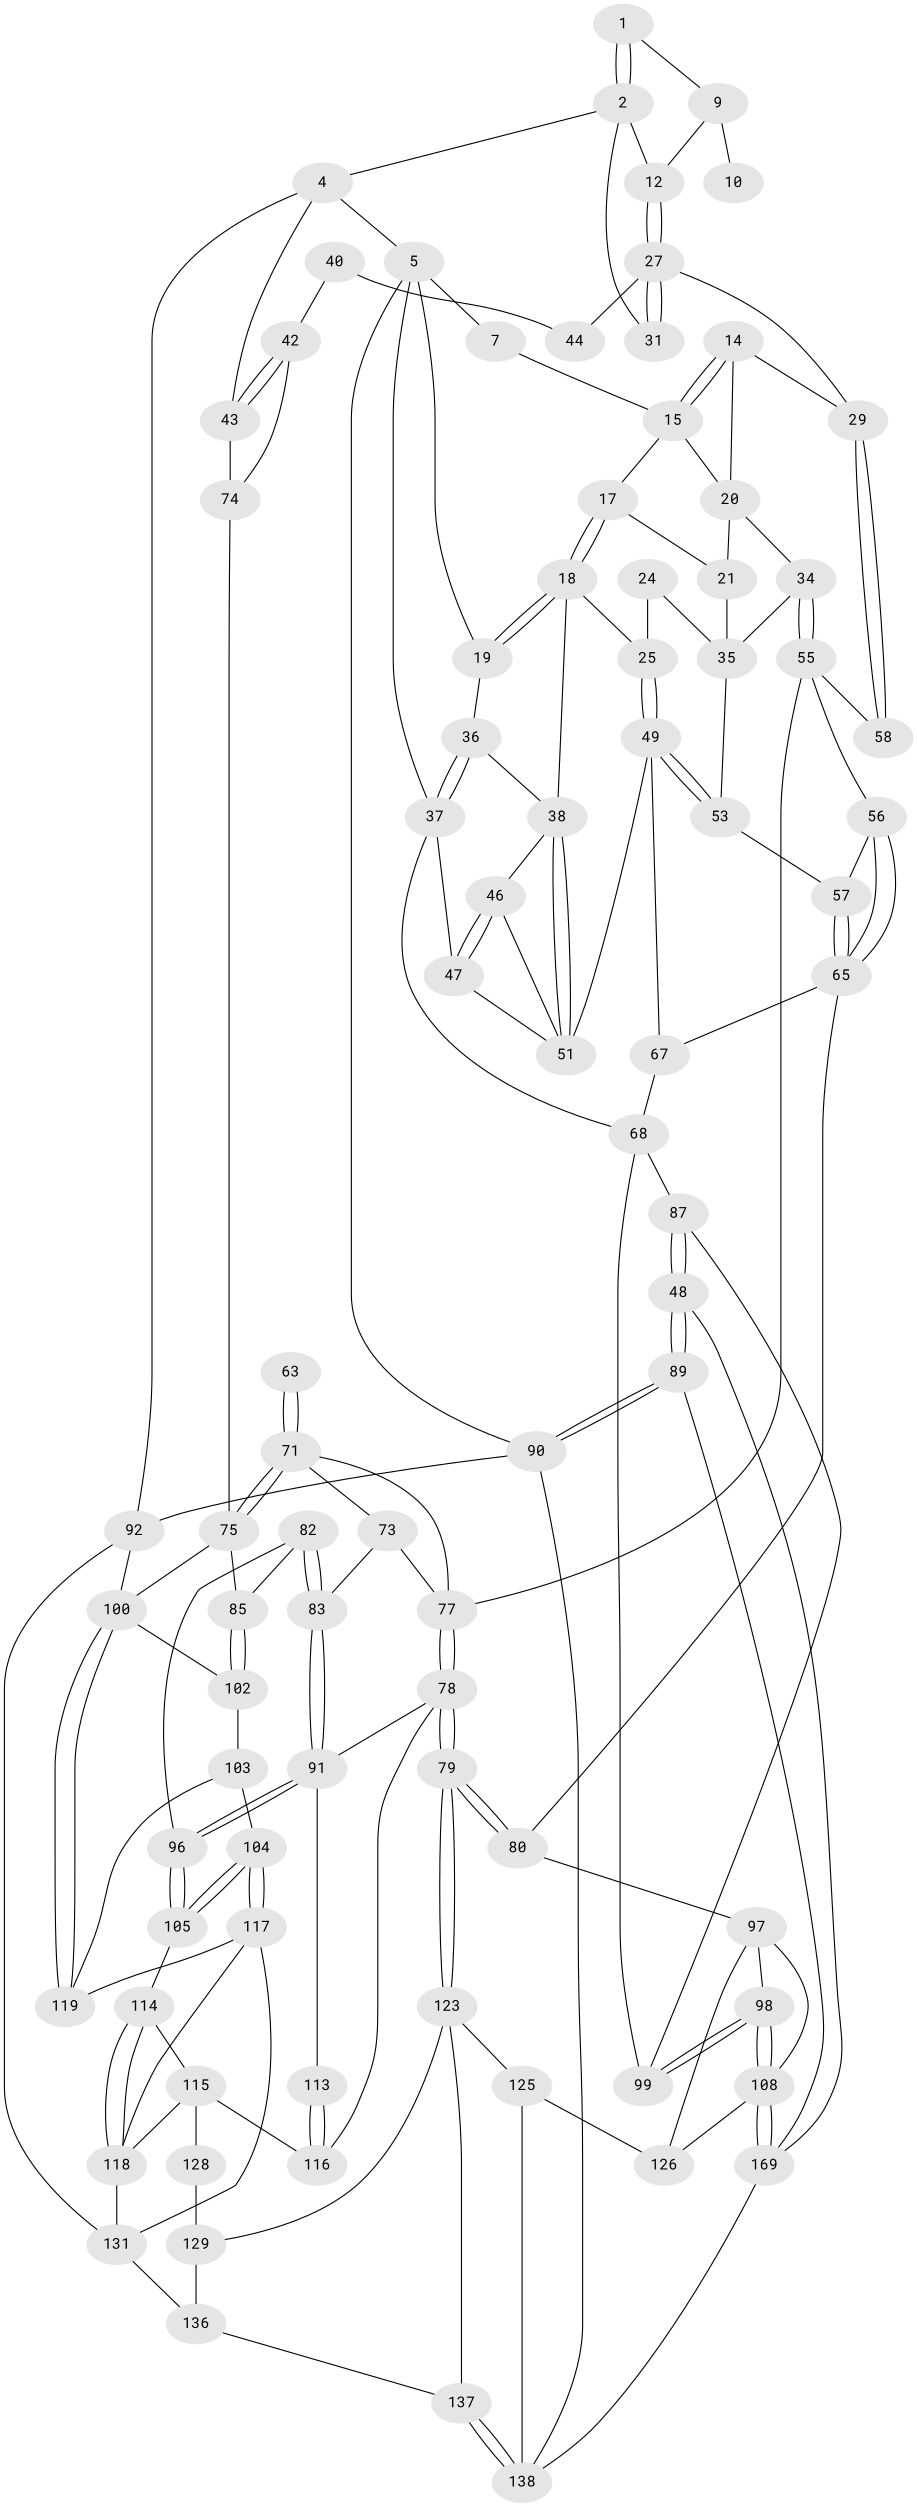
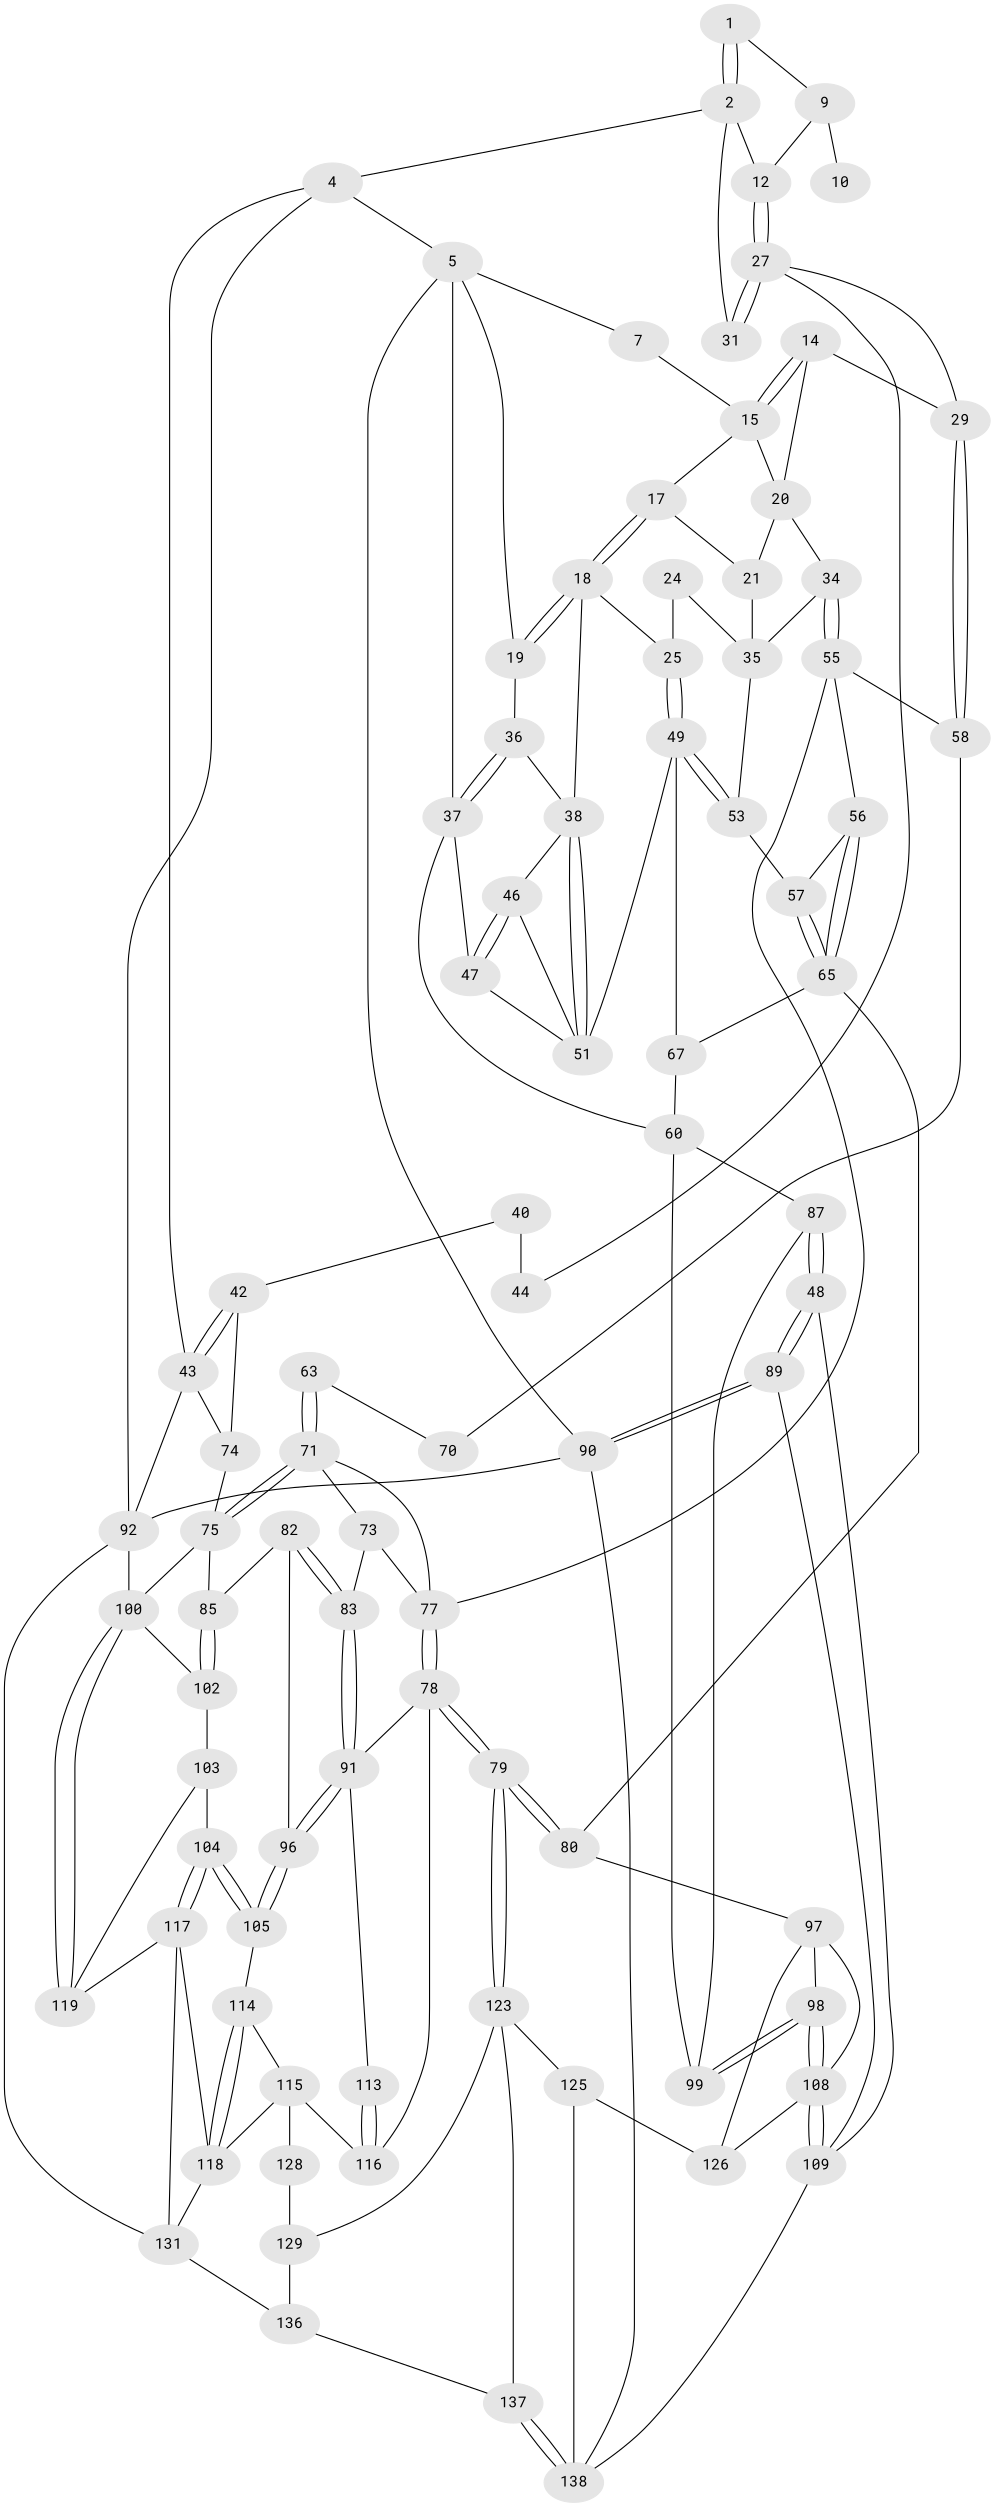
node "68": label "68" -> "60"
edge "43" -- "92": added
node "70": added
node "169": label "169" -> "109"
